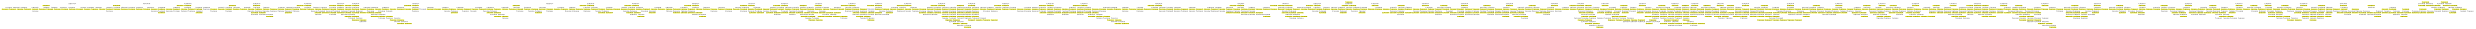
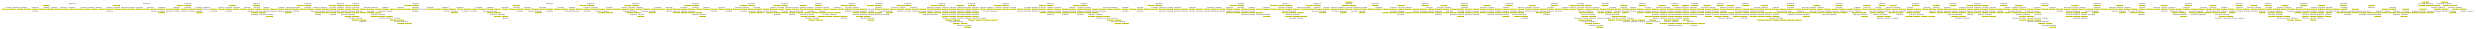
node "[34], V: 0.001, N: 1, P: 0.02, U: 0.080": added
